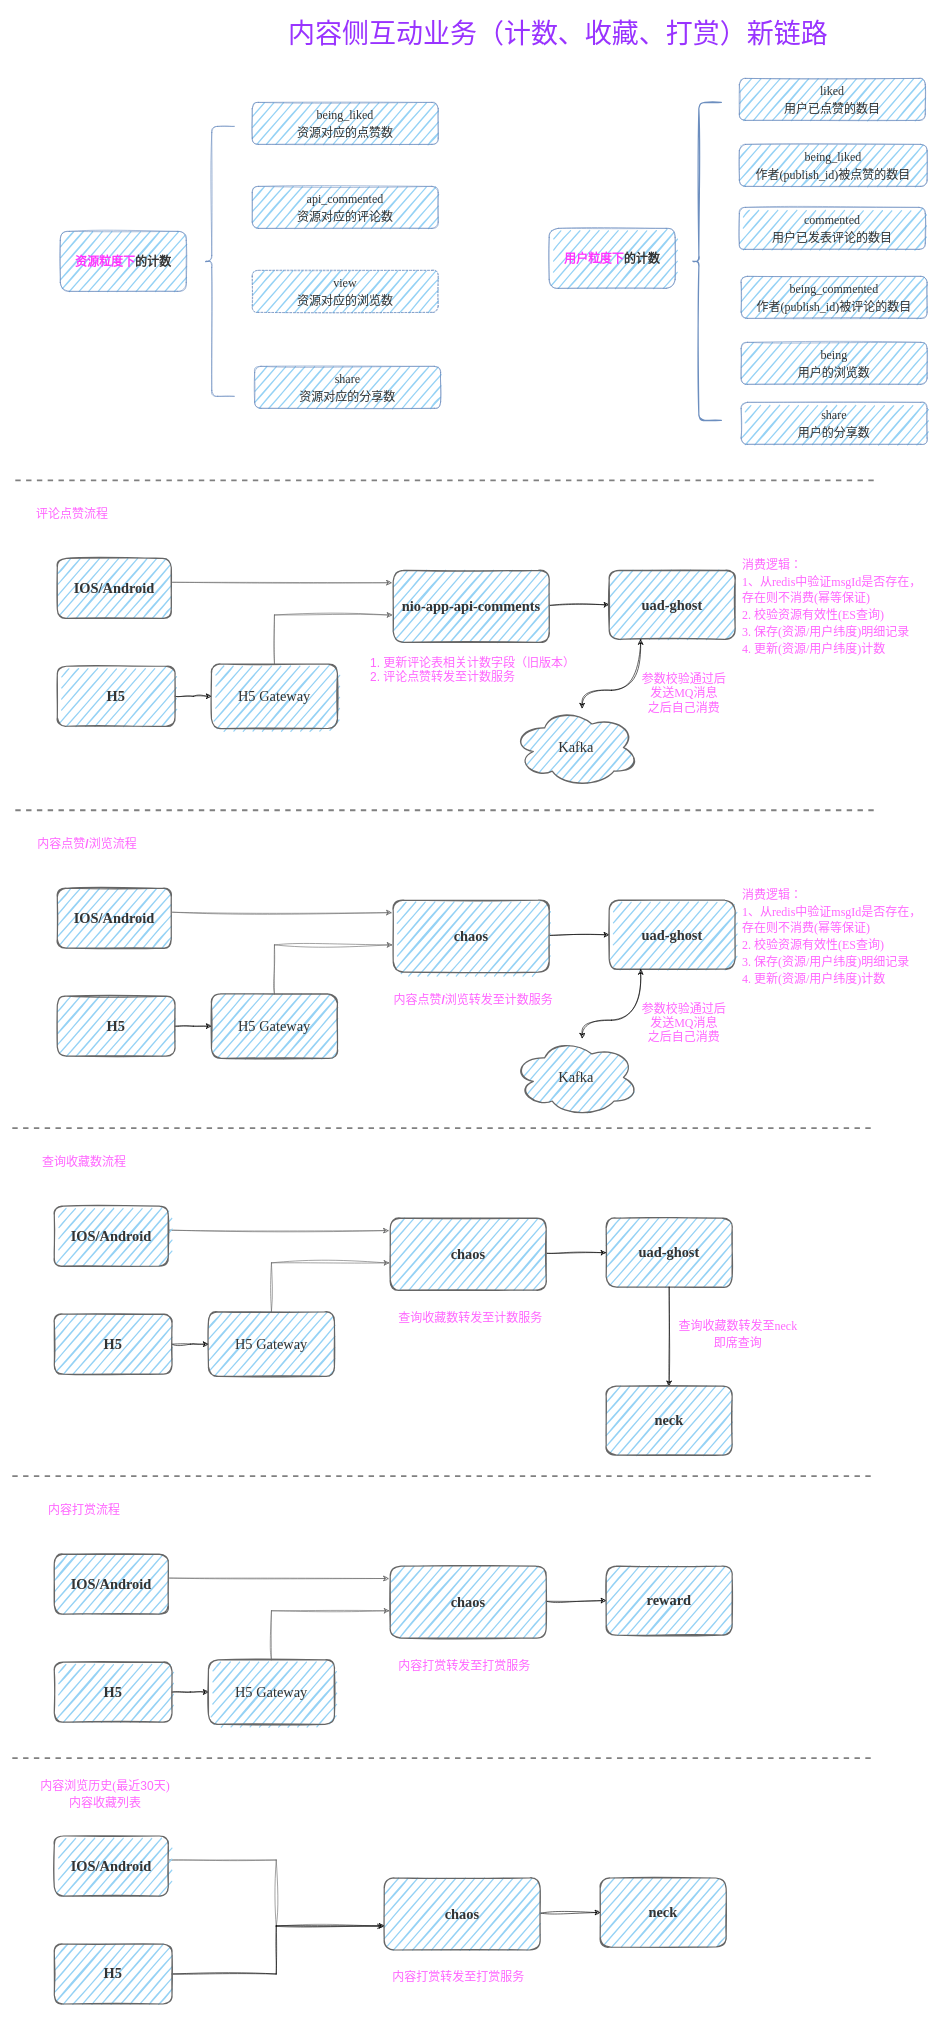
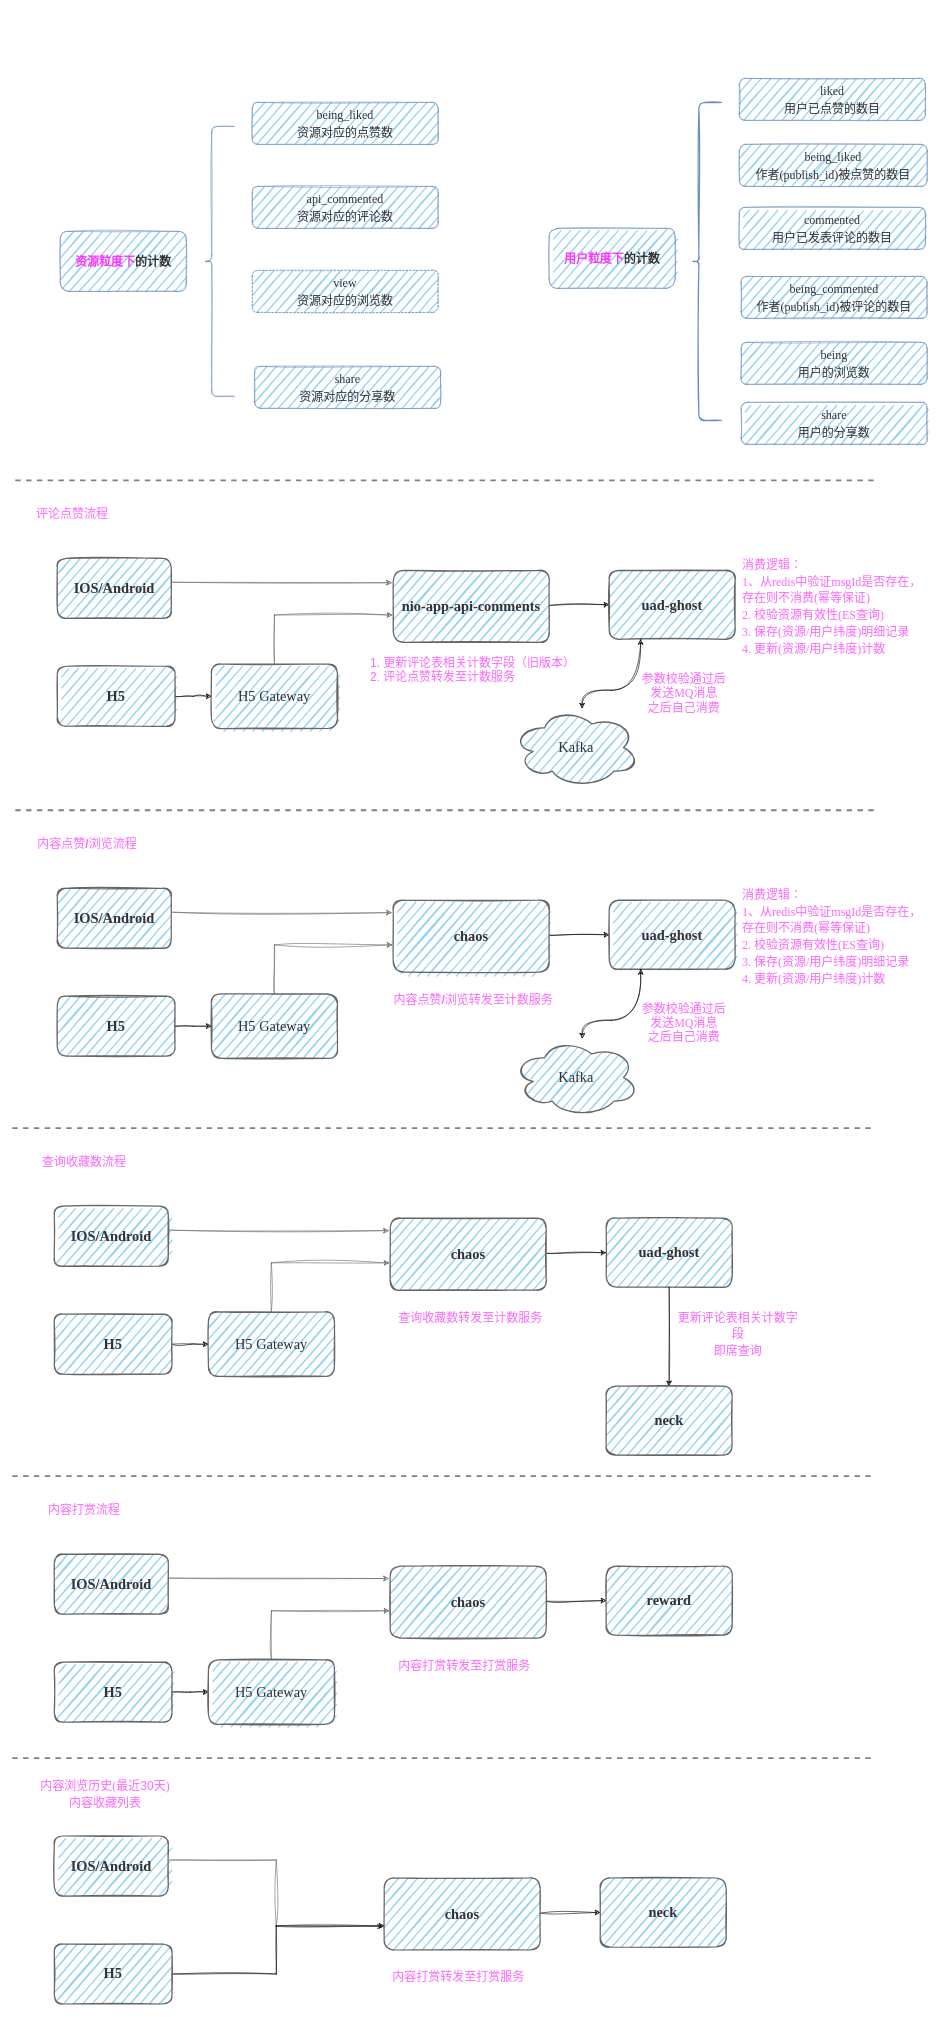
node "内容侧互动业务（计数、收藏、打赏）新链路": removed
node "查询收藏数转发至neck 即席查询": label "查询收藏数转发至neck 即席查询" -> "更新评论表相关计数字段 即席查询"
